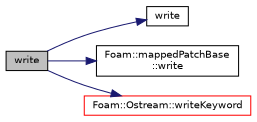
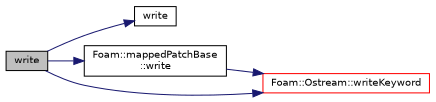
edge "Foam::mappedPatchBase ::write" -> "Foam::Ostream::writeKeyword": added
